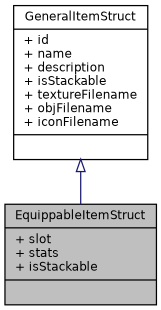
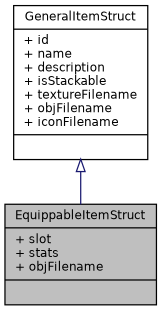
node "EquippableItemStruct": text "+ isStackable" -> "+ objFilename"
